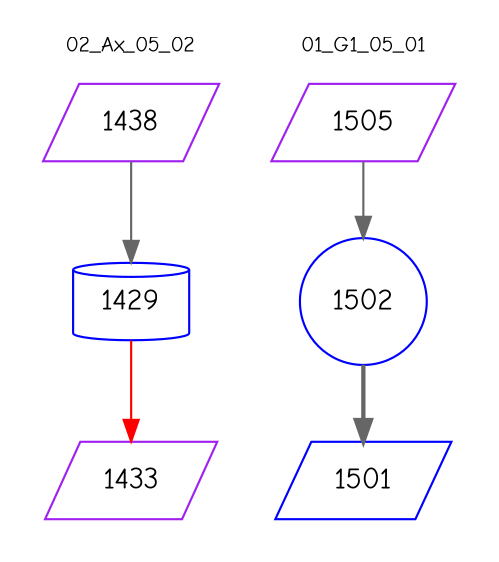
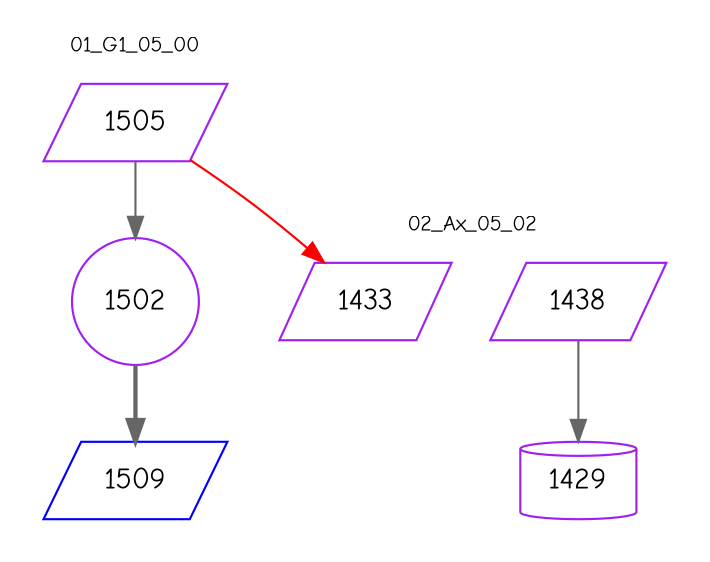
cluster "01_G1_05_01": label "01_G1_05_01" -> "01_G1_05_00"
node "1429": color blue -> purple
node "1502": color blue -> purple
edge "1429" -> "1433": now "1505" -> "1433"
node "1501": label "1501" -> "1509"
